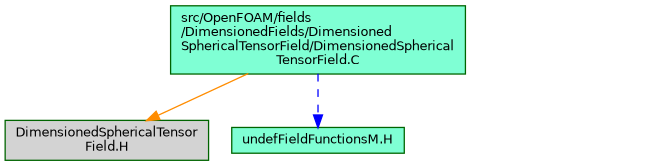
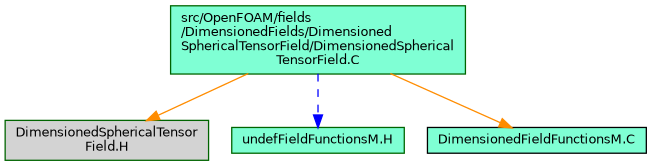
node "DimensionedFieldFunctionsM.C": added
